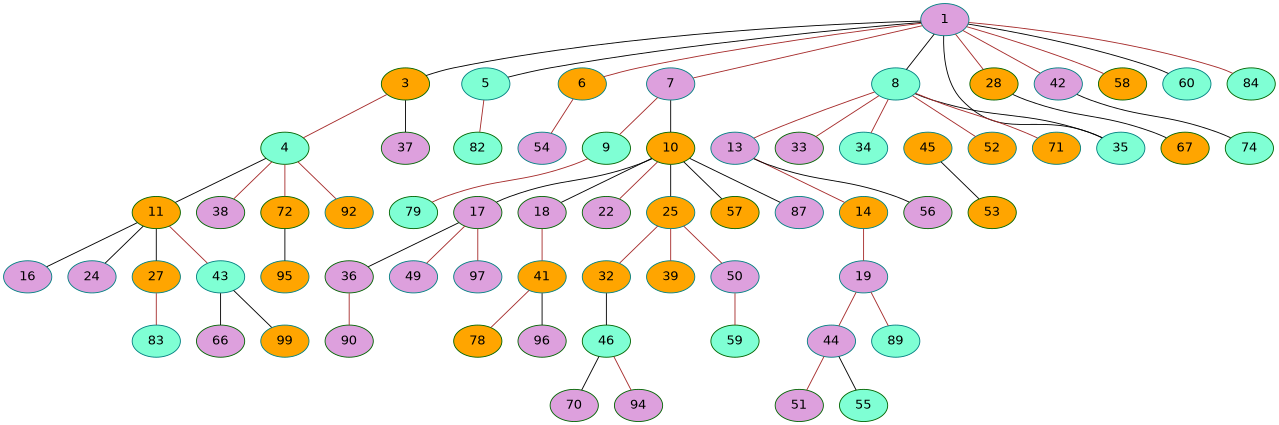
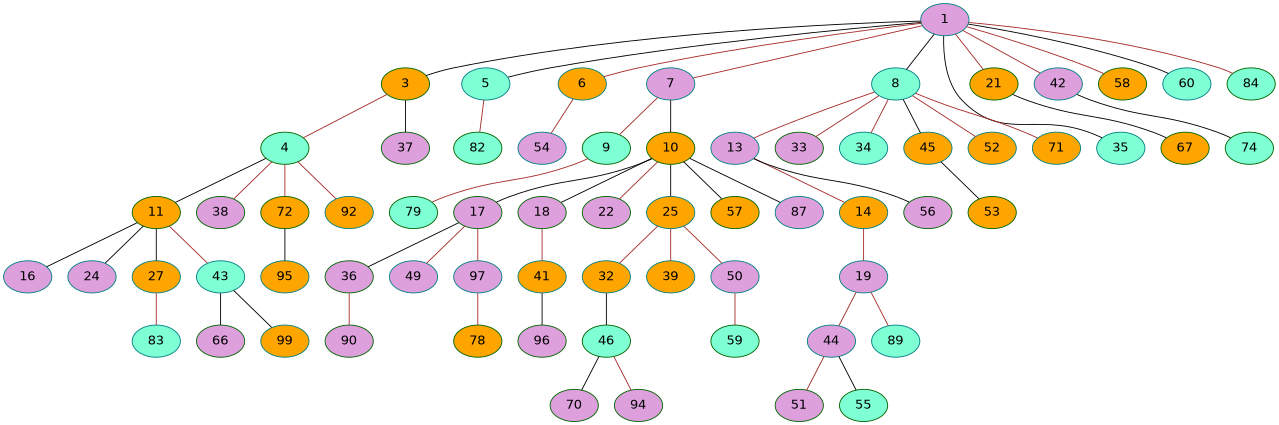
node "28": label "28" -> "21"
edge "8" -- "35": now "8" -- "45"
edge "41" -- "78": now "97" -- "78"
